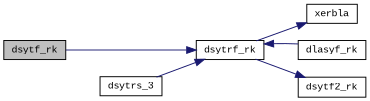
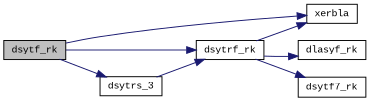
edge "dsytf_rk" -> "xerbla": added
edge "dlasyf_rk" -> "dsytrf_rk": reversed
edge "dsytf_rk" -> "dsytrs_3": added
node "dsytf2_rk": label "dsytf2_rk" -> "dsytf7_rk"
